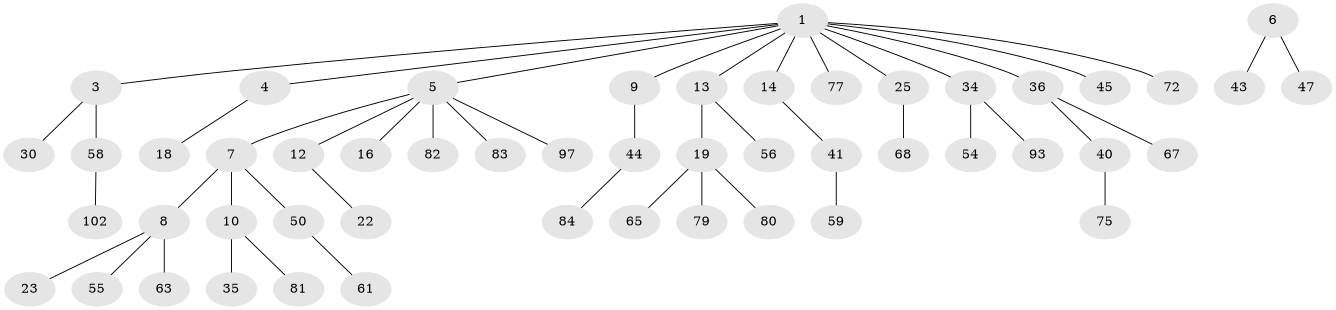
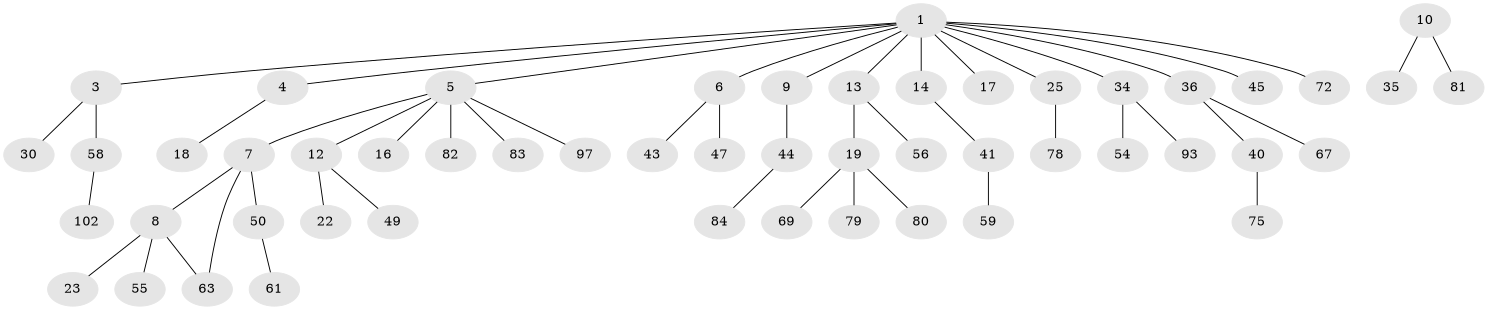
edge "1" -- "6": added
node "77": label "77" -> "17"
node "68": label "68" -> "78"
edge "7" -- "10": now "7" -- "63"
node "49": added
node "65": label "65" -> "69"
